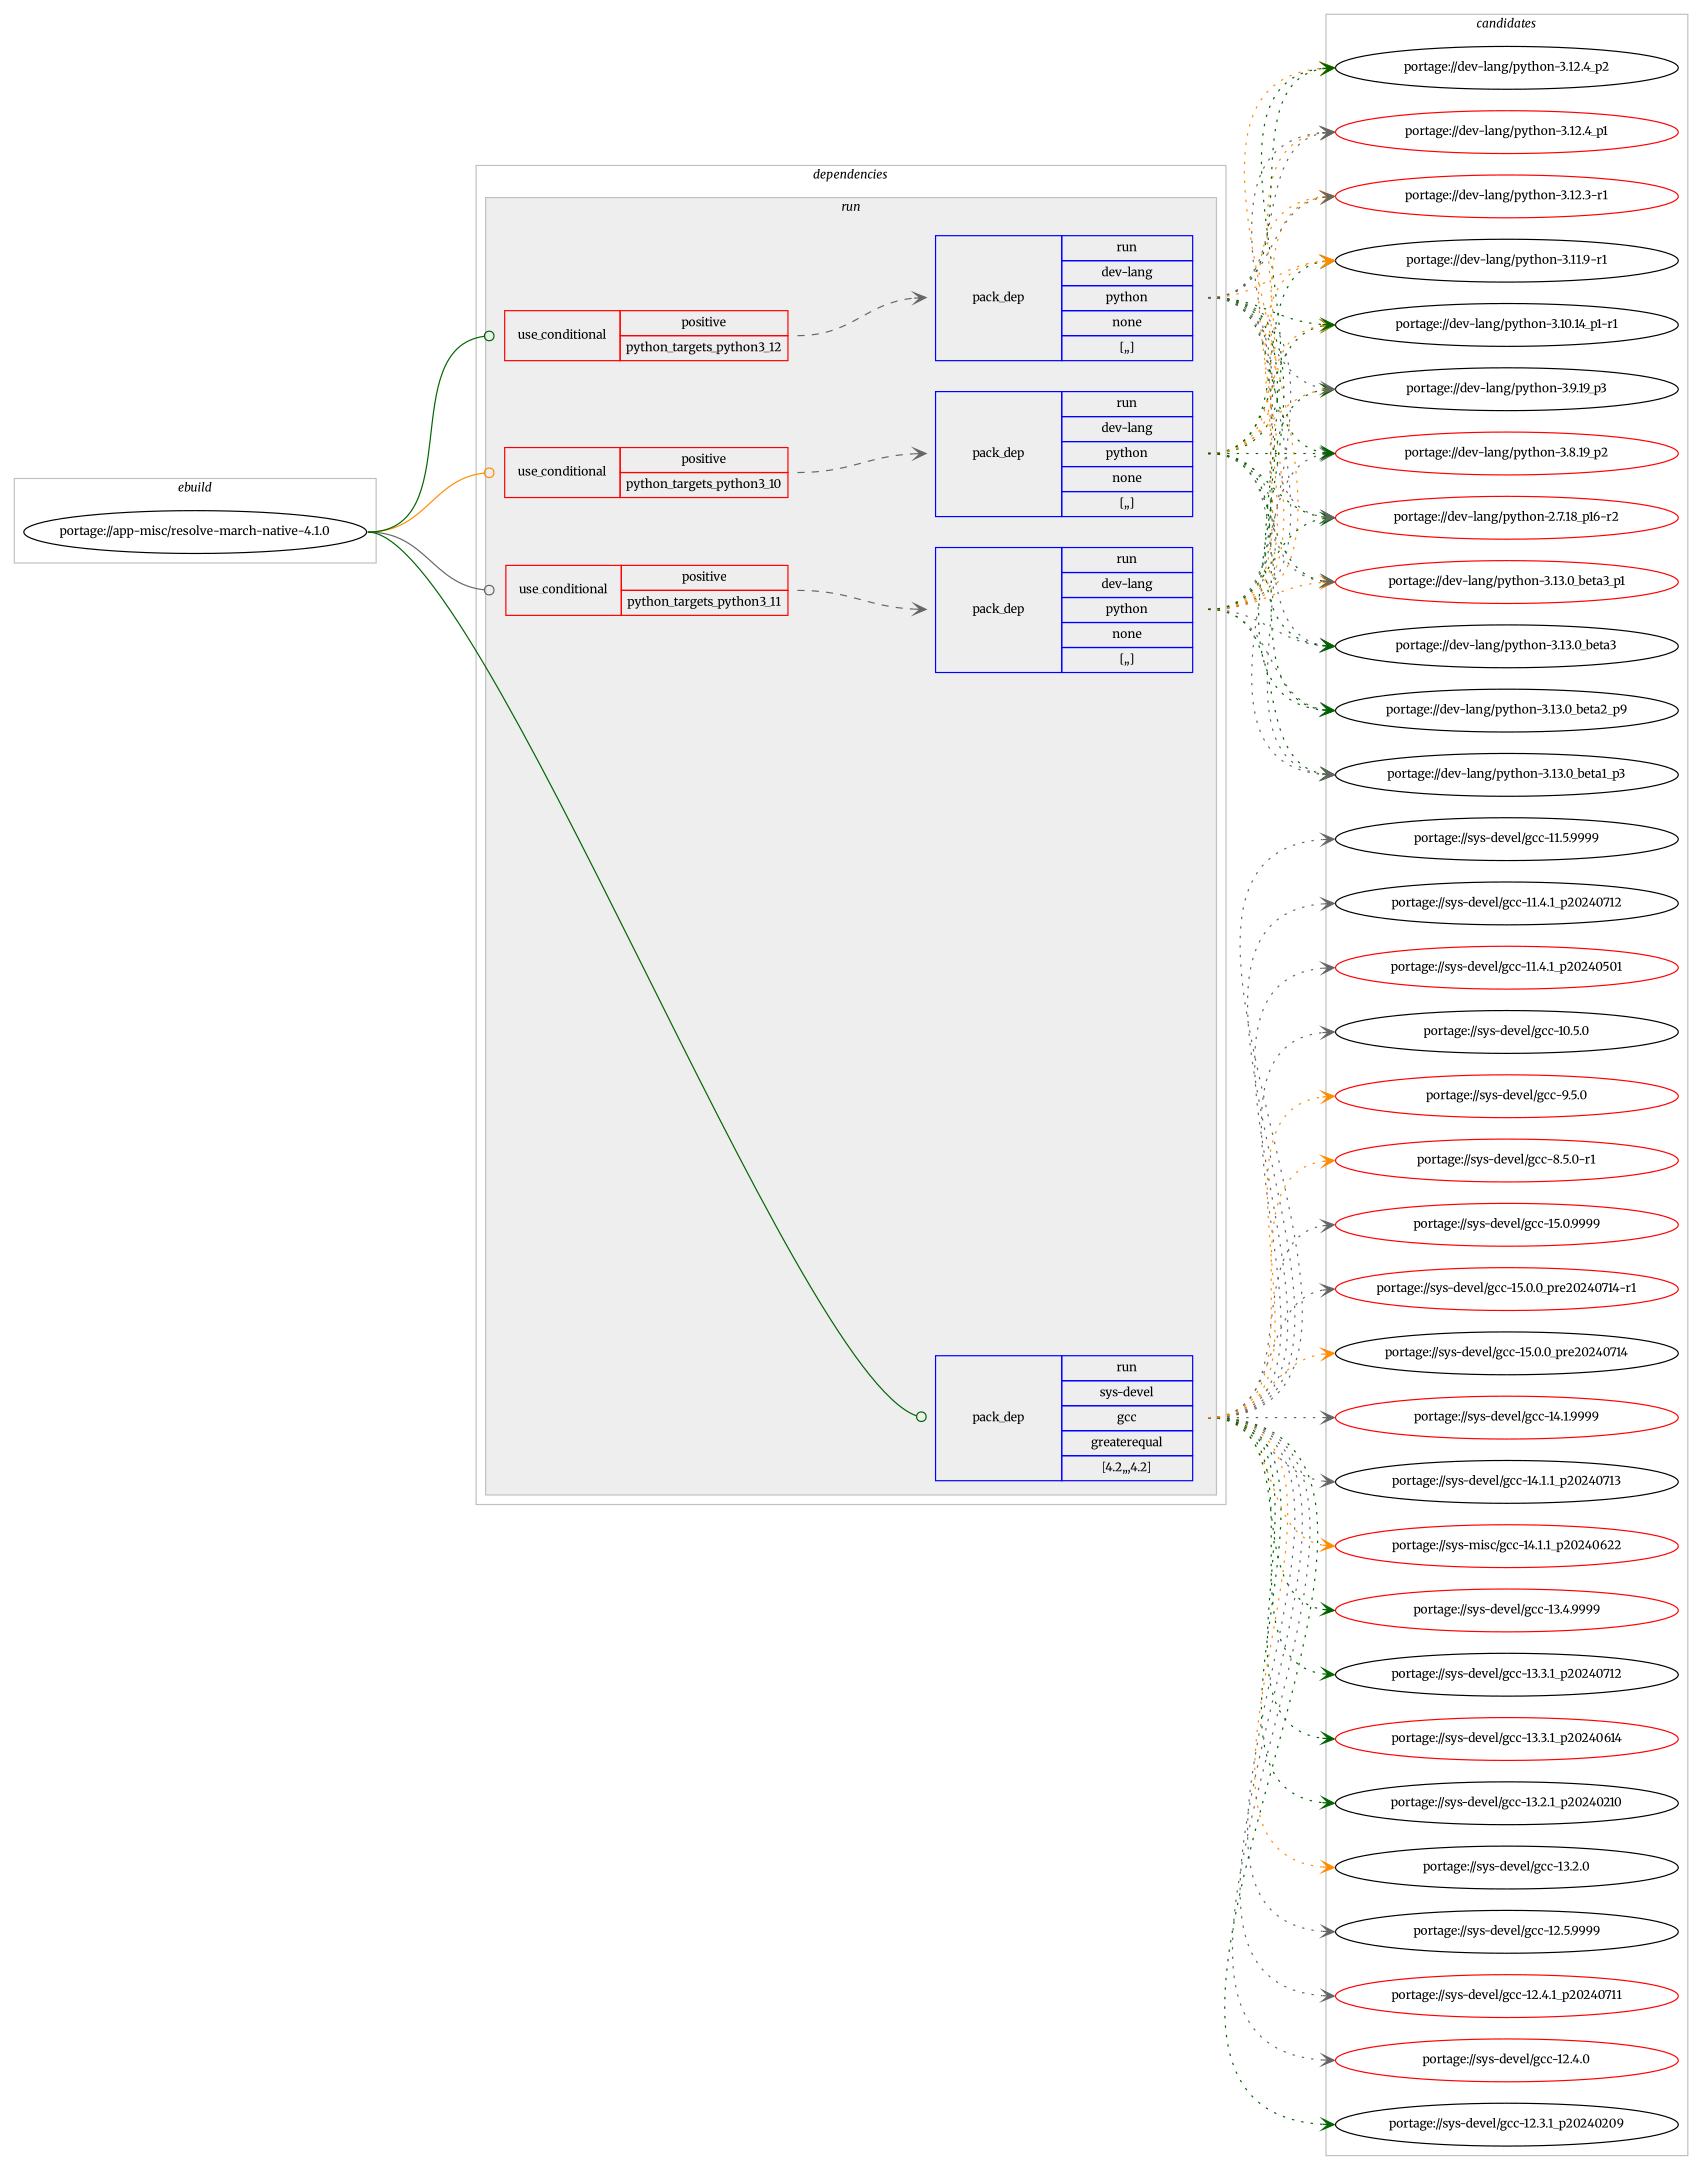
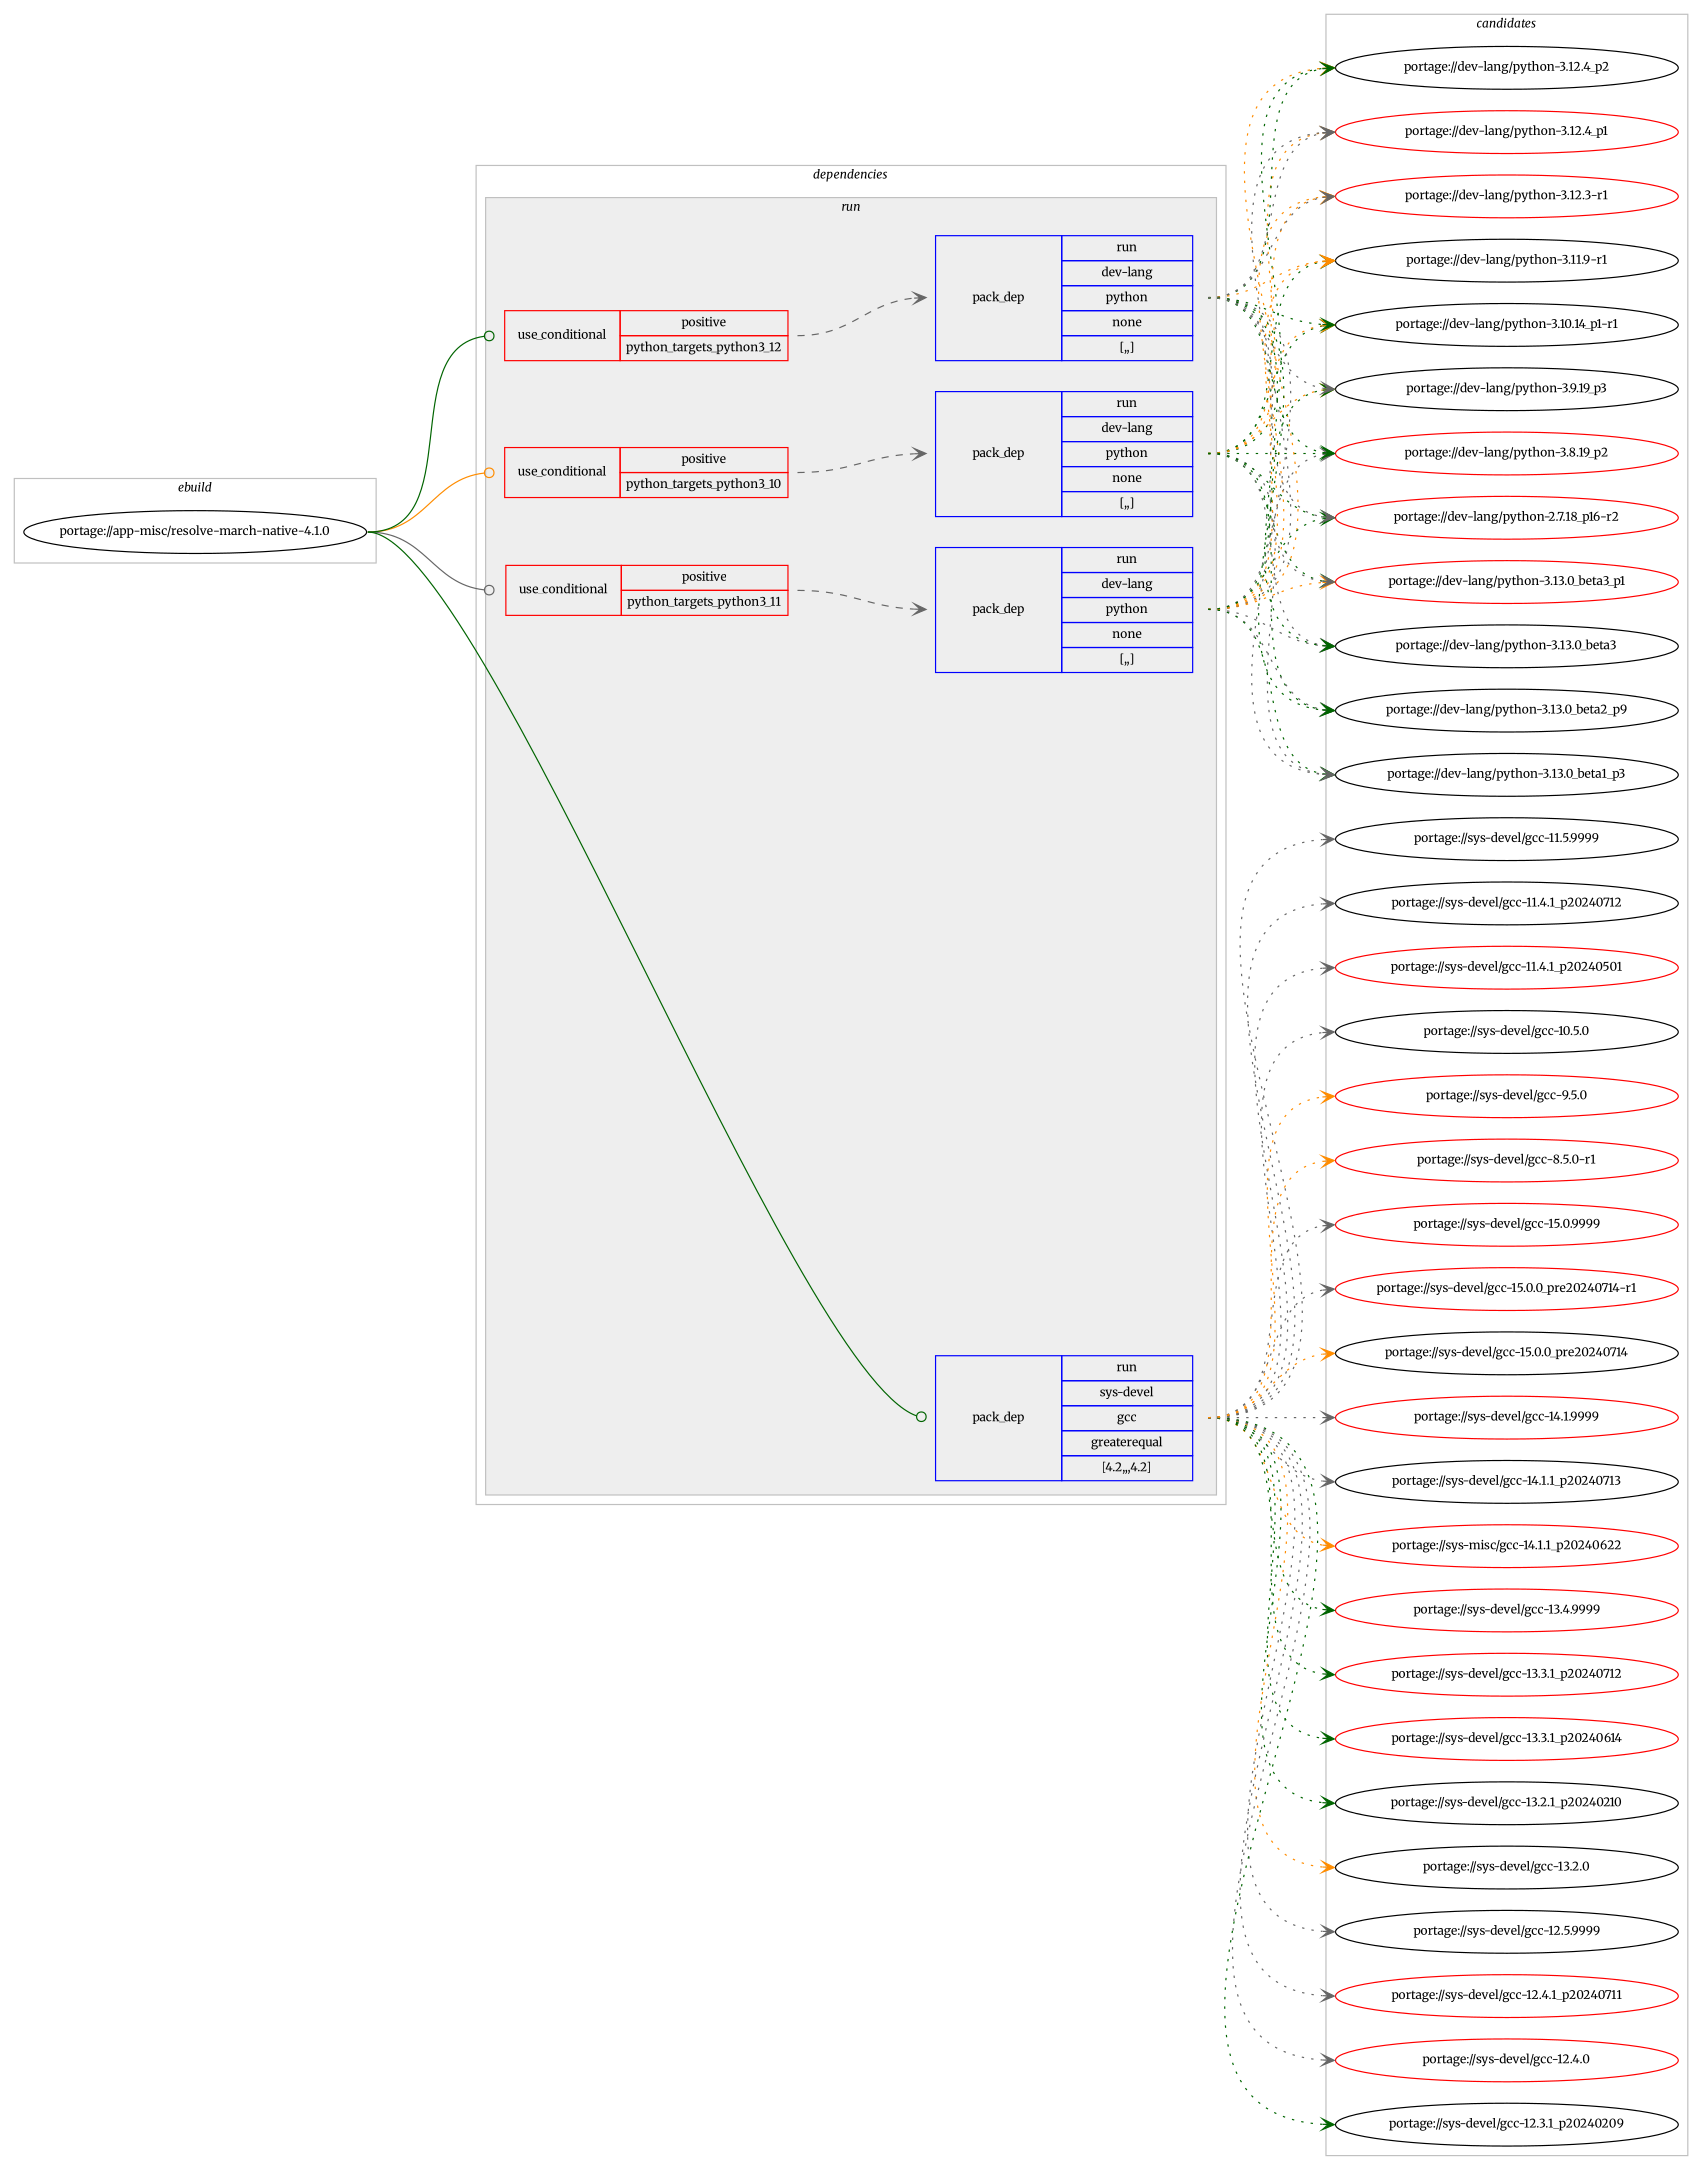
node "portage://sys-devel/gcc-13.3.1_p20240712": color black -> red
